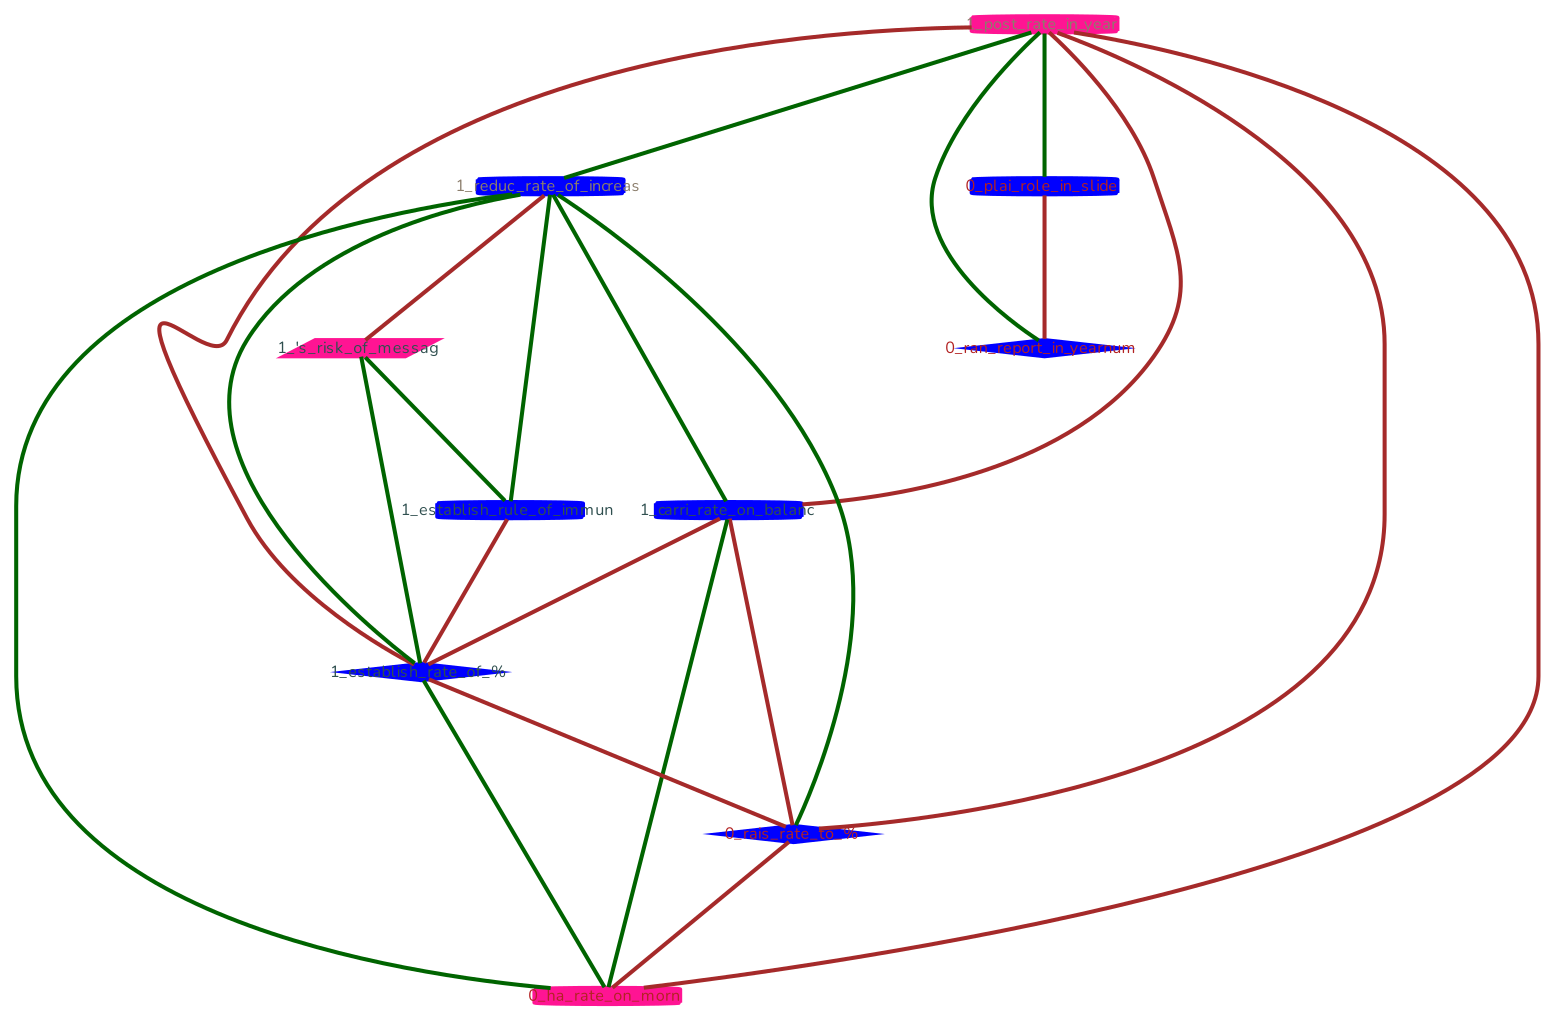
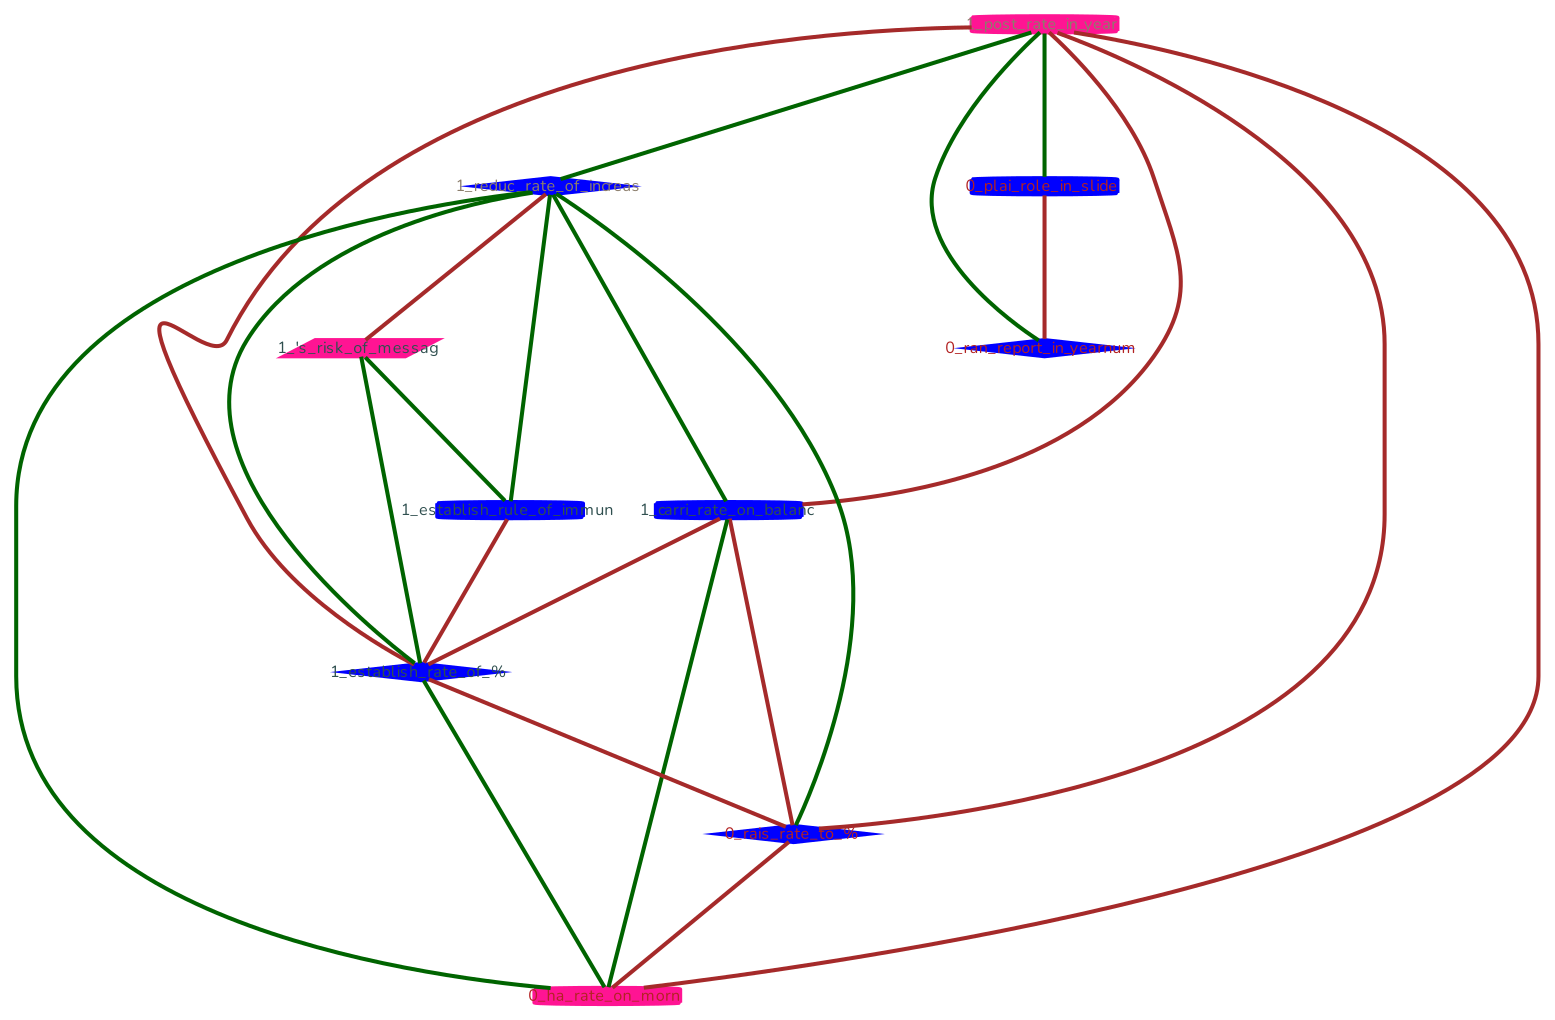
node "1_reduc_rate_of_increas": shape cylinder -> diamond
